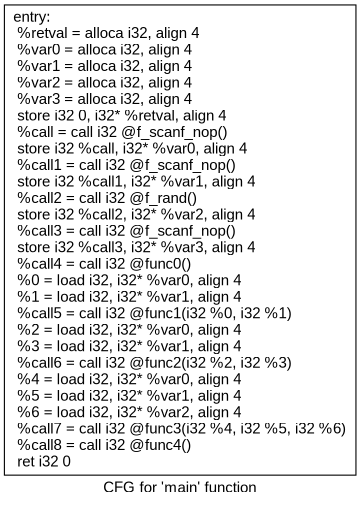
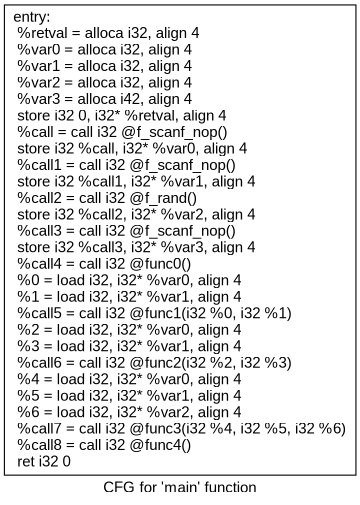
node "entry:": text "%var3 = alloca i32, align 4" -> "%var3 = alloca i42, align 4"
